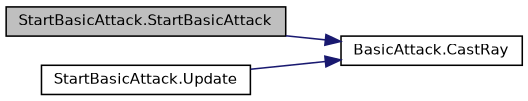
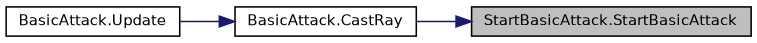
edge "StartBasicAttack.StartBasicAttack" -> "BasicAttack.CastRay": reversed
node "StartBasicAttack.Update": label "StartBasicAttack.Update" -> "BasicAttack.Update"
